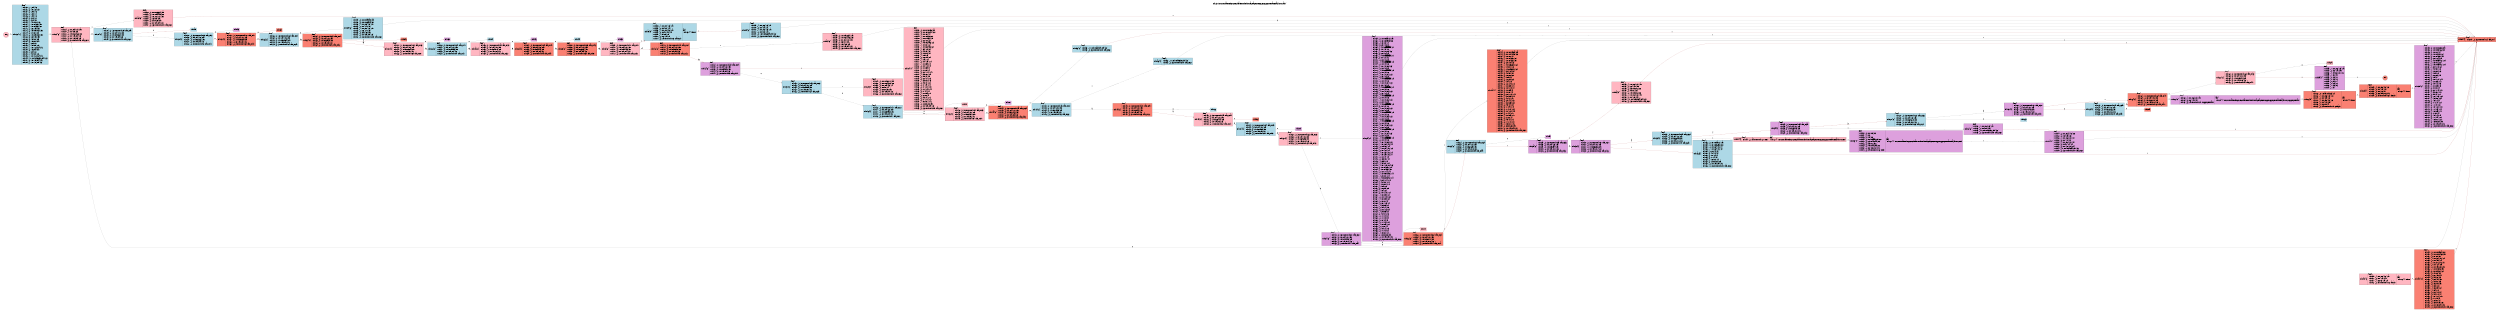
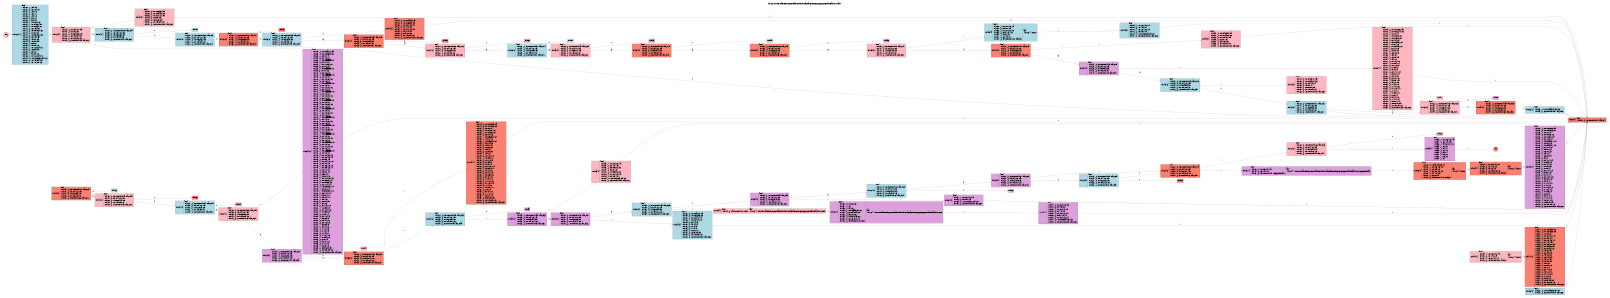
node "0x401b29 [36]": fillcolor lightblue -> salmon
node "0x40196b": removed
node "0x4014c0 [28]": removed
